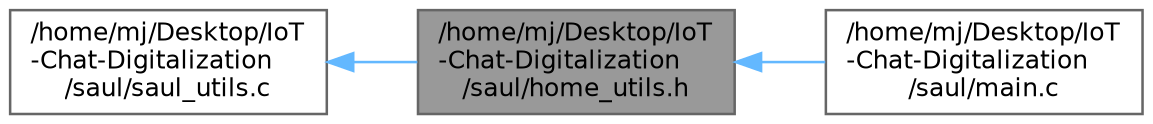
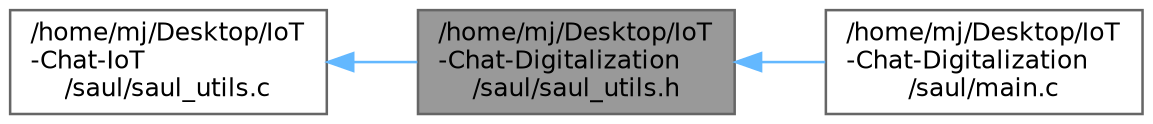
node "/home/mj/Desktop/IoT -Chat-Digitalization /saul/saul_utils.c": label "/home/mj/Desktop/IoT -Chat-Digitalization /saul/saul_utils.c" -> "/home/mj/Desktop/IoT -Chat-IoT /saul/saul_utils.c"
node "/home/mj/Desktop/IoT -Chat-Digitalization /saul/home_utils.h": label "/home/mj/Desktop/IoT -Chat-Digitalization /saul/home_utils.h" -> "/home/mj/Desktop/IoT -Chat-Digitalization /saul/saul_utils.h"
